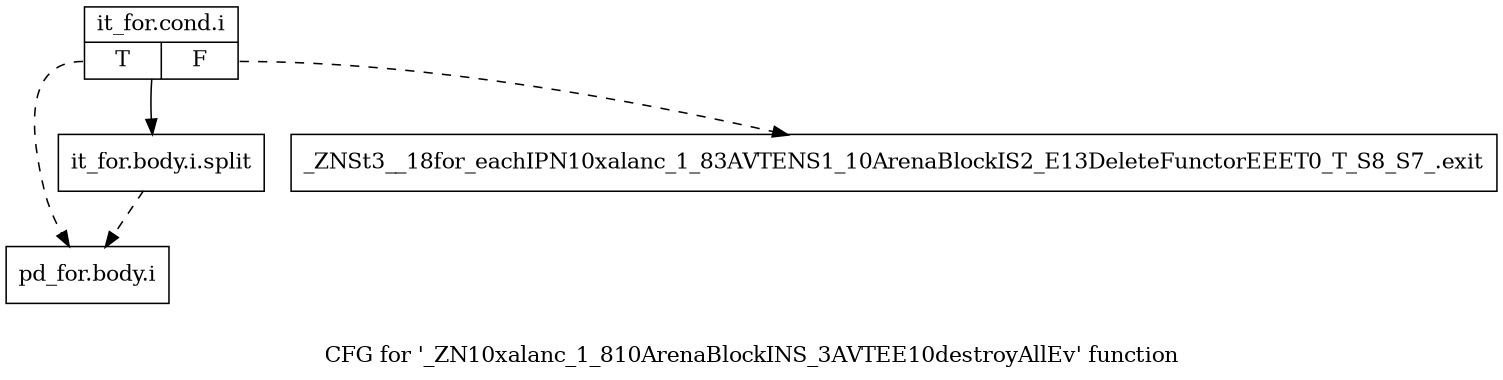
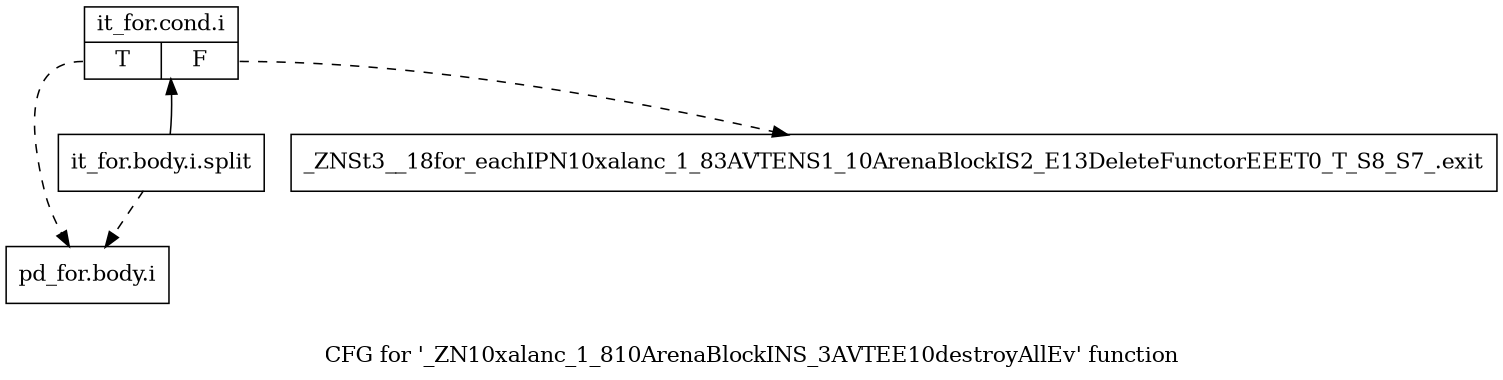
edge "it_for.cond.i" -> "it_for.body.i.split": reversed
